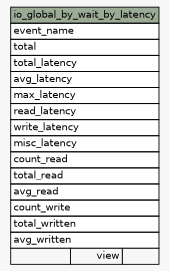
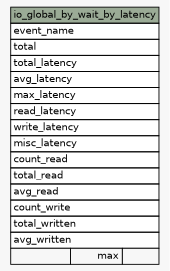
node "io_global_by_wait_by_latency": text "view" -> "max"
